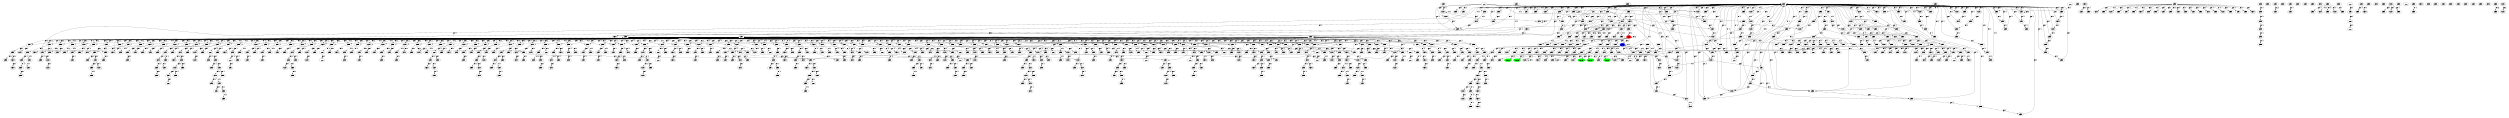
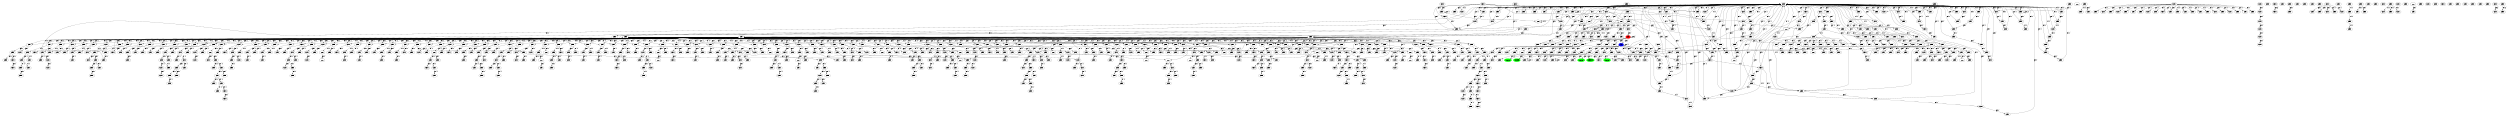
node "KEY_E": label "KEY_E" -> "SST_E"
node "KEY_D": label "KEY_D" -> "CHN_D"
